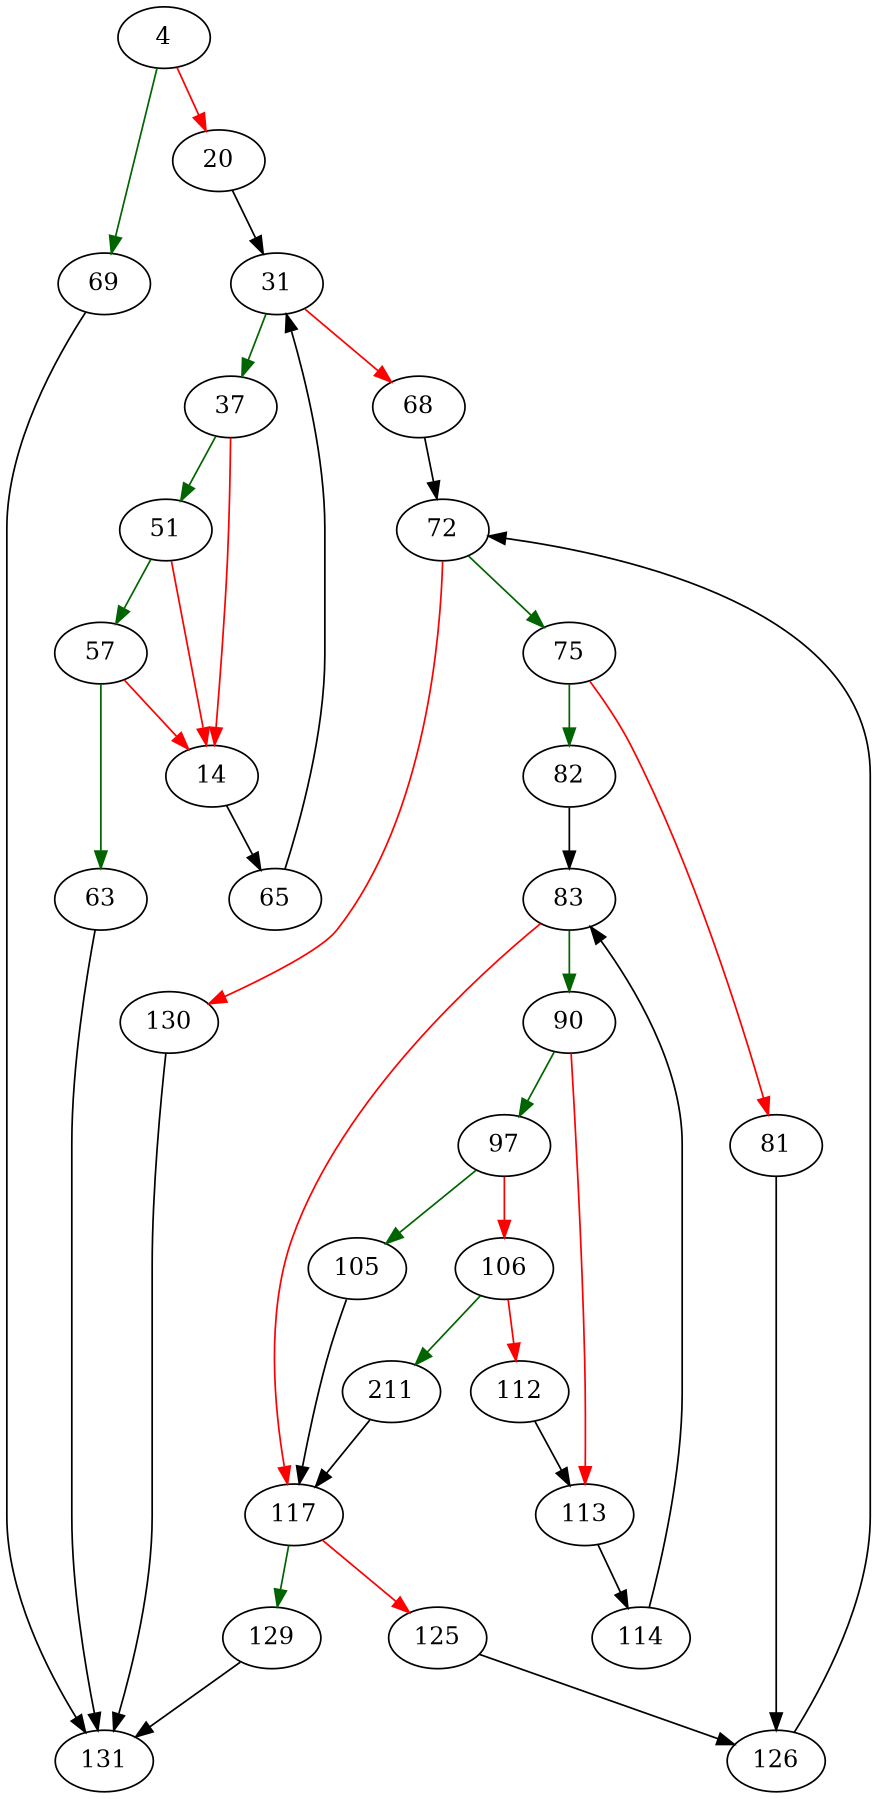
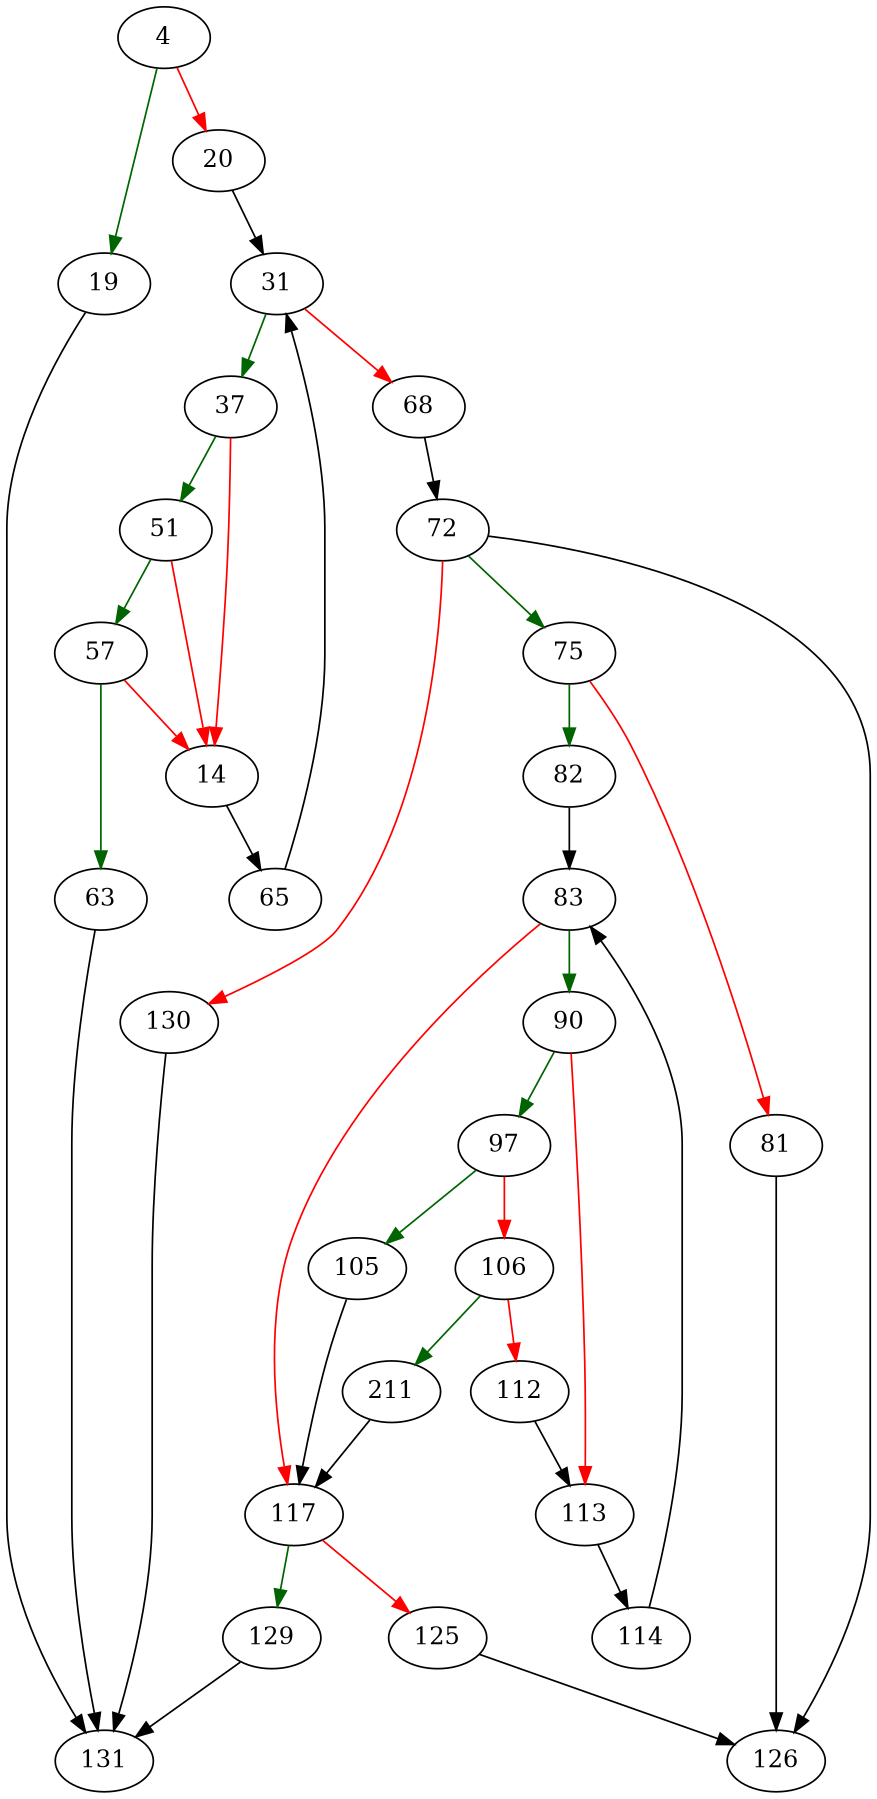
node "69": label "69" -> "19"
edge "126" -> "72": reversed
